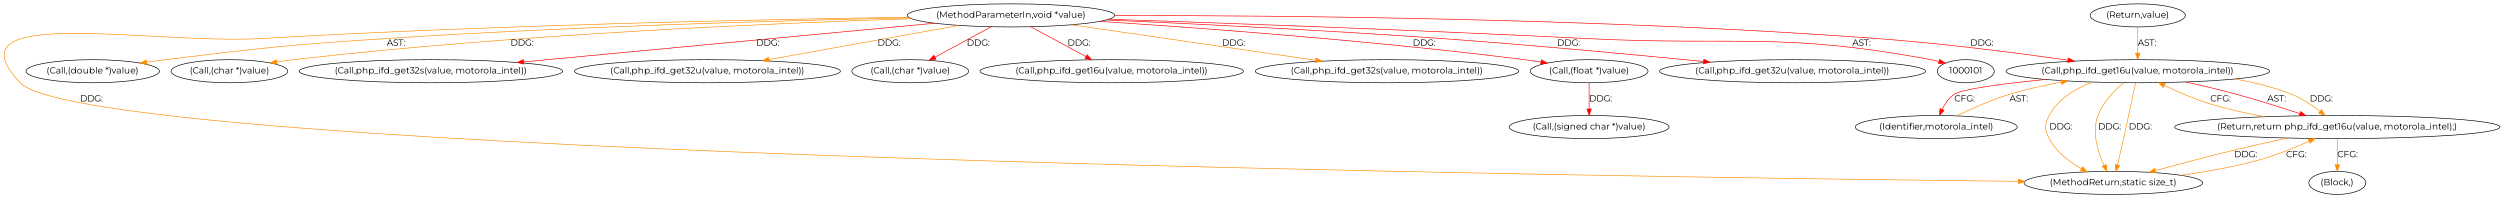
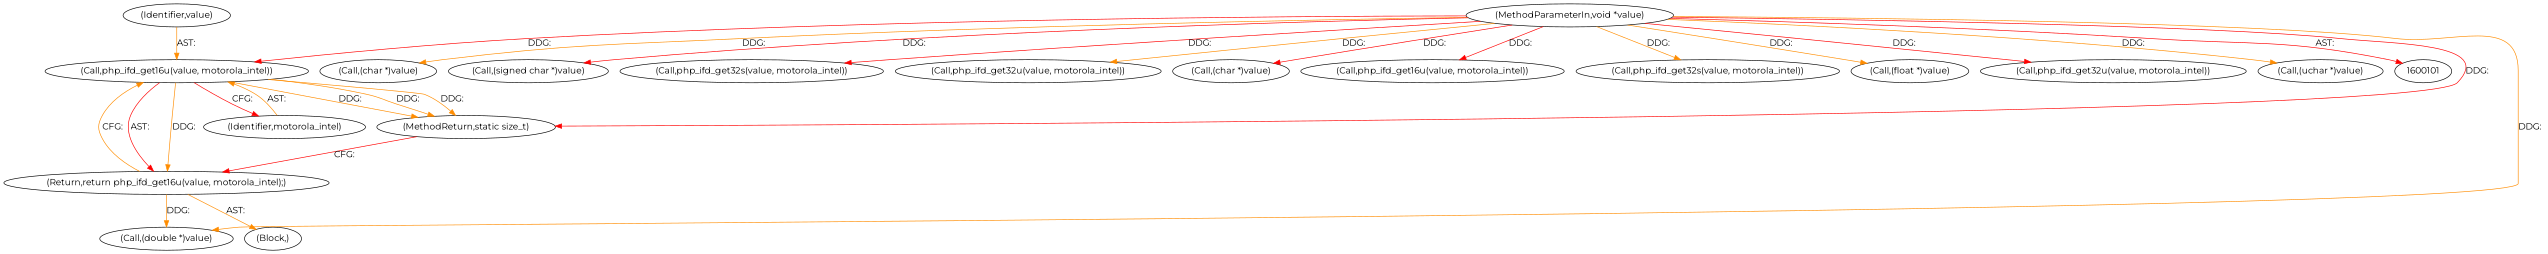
node "(Return,value)": label "(Return,value)" -> "(Identifier,value)"
edge "(MethodParameterIn,void *value)" -> "(Call,(float *)value)": color red -> darkorange
edge "(MethodParameterIn,void *value)" -> "(Call,(double *)value)": label "AST: " -> "DDG: "
node "1000101": label "1000101" -> "1600101"
node "(Call,(uchar *)value)": added
edge "(Call,(float *)value)" -> "(Call,(signed char *)value)": now "(MethodParameterIn,void *value)" -> "(Call,(signed char *)value)"
edge "(MethodParameterIn,void *value)" -> "(MethodReturn,static size_t)": color darkorange -> red
edge "(Return,return php_ifd_get16u(value, motorola_intel);)" -> "(MethodReturn,static size_t)": now "(Return,return php_ifd_get16u(value, motorola_intel);)" -> "(Call,(double *)value)"
edge "(Return,return php_ifd_get16u(value, motorola_intel);)" -> "(Block,)": label "CFG: " -> "AST: "
edge "(MethodReturn,static size_t)" -> "(Return,return php_ifd_get16u(value, motorola_intel);)": color darkorange -> red
